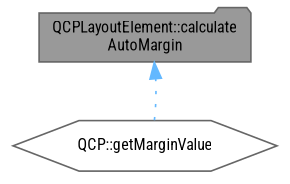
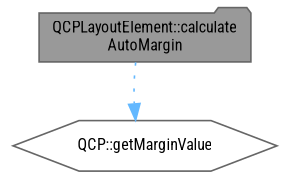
edge "QCP::getMarginValue" -> "QCPLayoutElement::calculate AutoMargin": reversed
